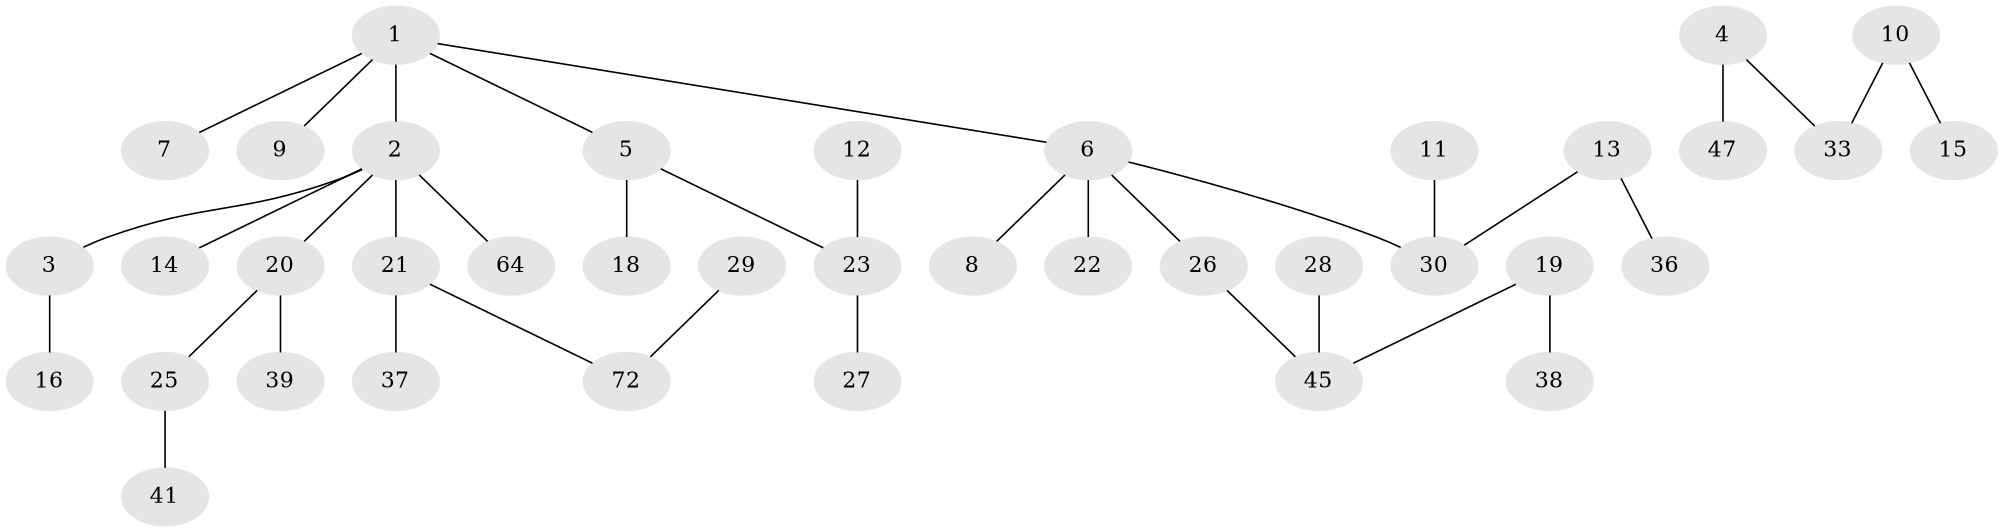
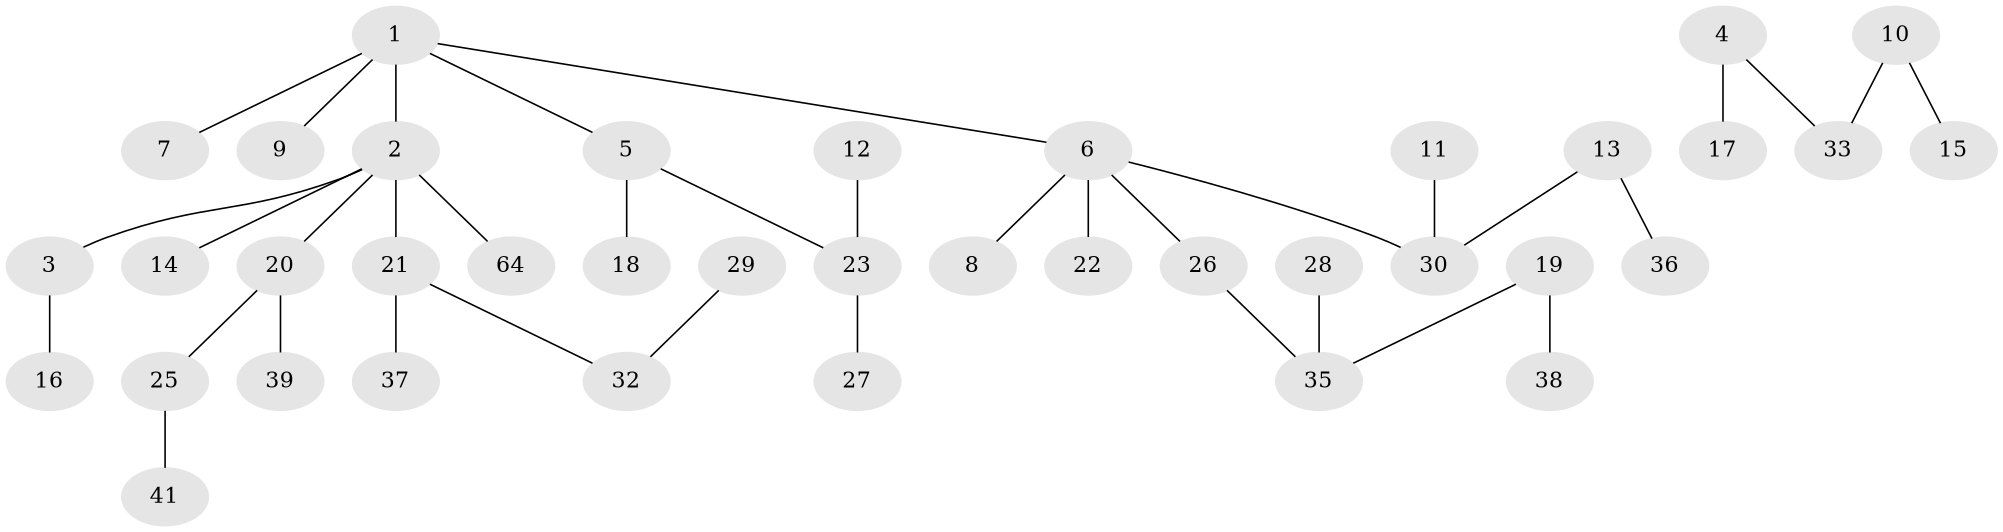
node "47": label "47" -> "17"
node "72": label "72" -> "32"
node "45": label "45" -> "35"
